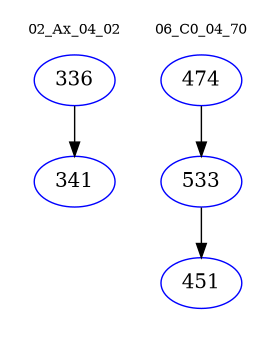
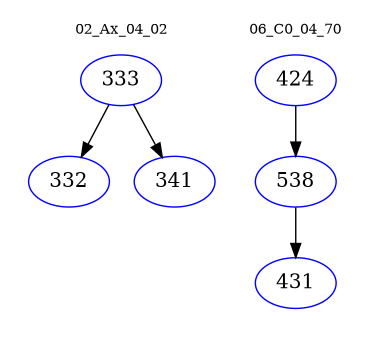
node "336": label "336" -> "333"
node "474": label "474" -> "424"
node "332": added
node "533": label "533" -> "538"
node "451": label "451" -> "431"
